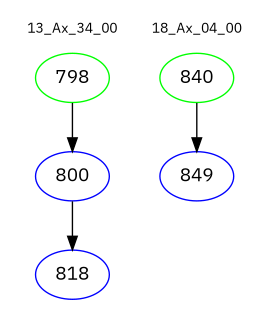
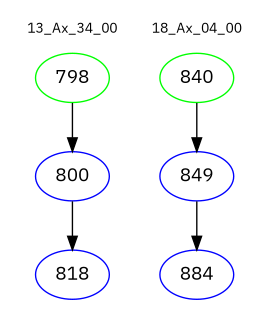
node "884": added
